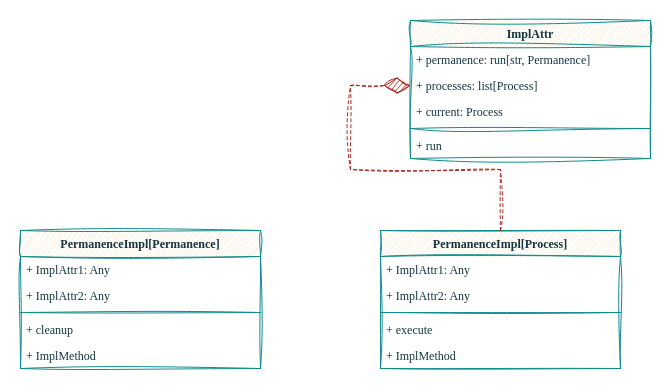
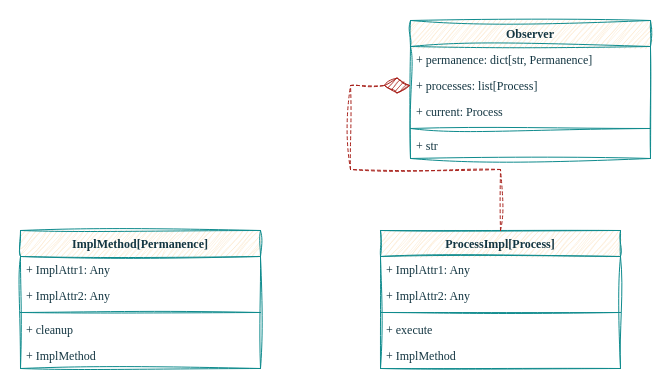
node "ImplAttr": label "ImplAttr" -> "Observer"
node "+ permanence: run[str, Permanence]": label "+ permanence: run[str, Permanence]" -> "+ permanence: dict[str, Permanence]"
node "+ run": label "+ run" -> "+ str"
node "PermanenceImpl[Permanence]": label "PermanenceImpl[Permanence]" -> "ImplMethod[Permanence]"
node "PermanenceImpl[Process]": label "PermanenceImpl[Process]" -> "ProcessImpl[Process]"
